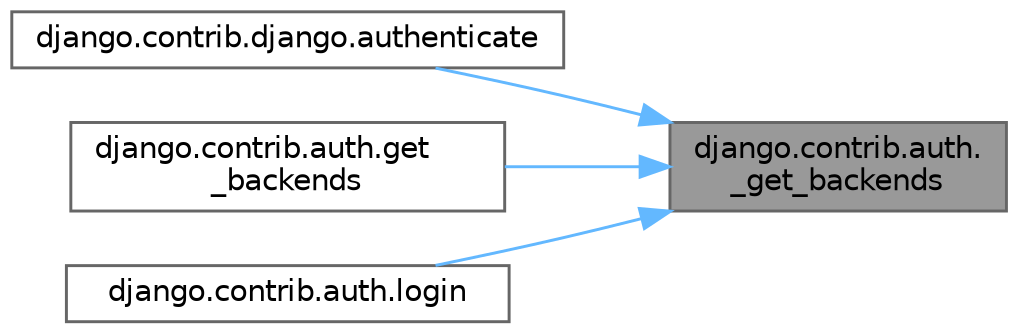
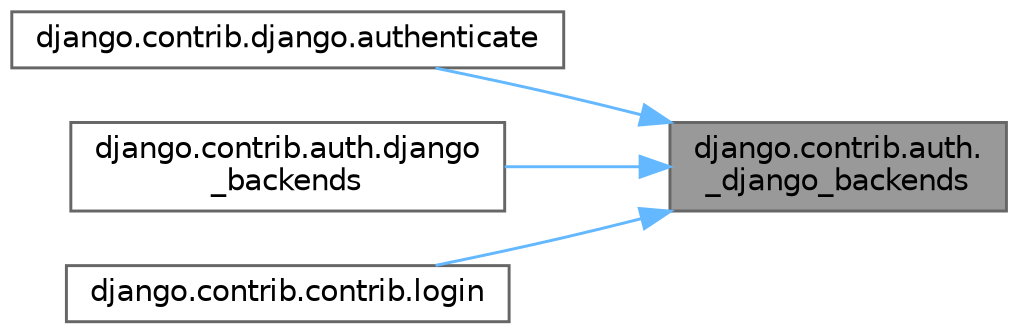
node "django.contrib.auth.get _backends": label "django.contrib.auth.get _backends" -> "django.contrib.auth.django _backends"
node "django.contrib.auth. _get_backends": label "django.contrib.auth. _get_backends" -> "django.contrib.auth. _django_backends"
node "django.contrib.auth.login": label "django.contrib.auth.login" -> "django.contrib.contrib.login"
